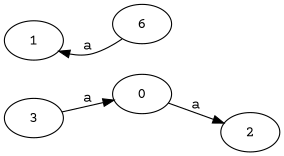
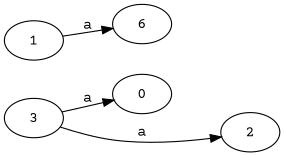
edge "6" -> "1": reversed
edge "0" -> "2": now "3" -> "2"
